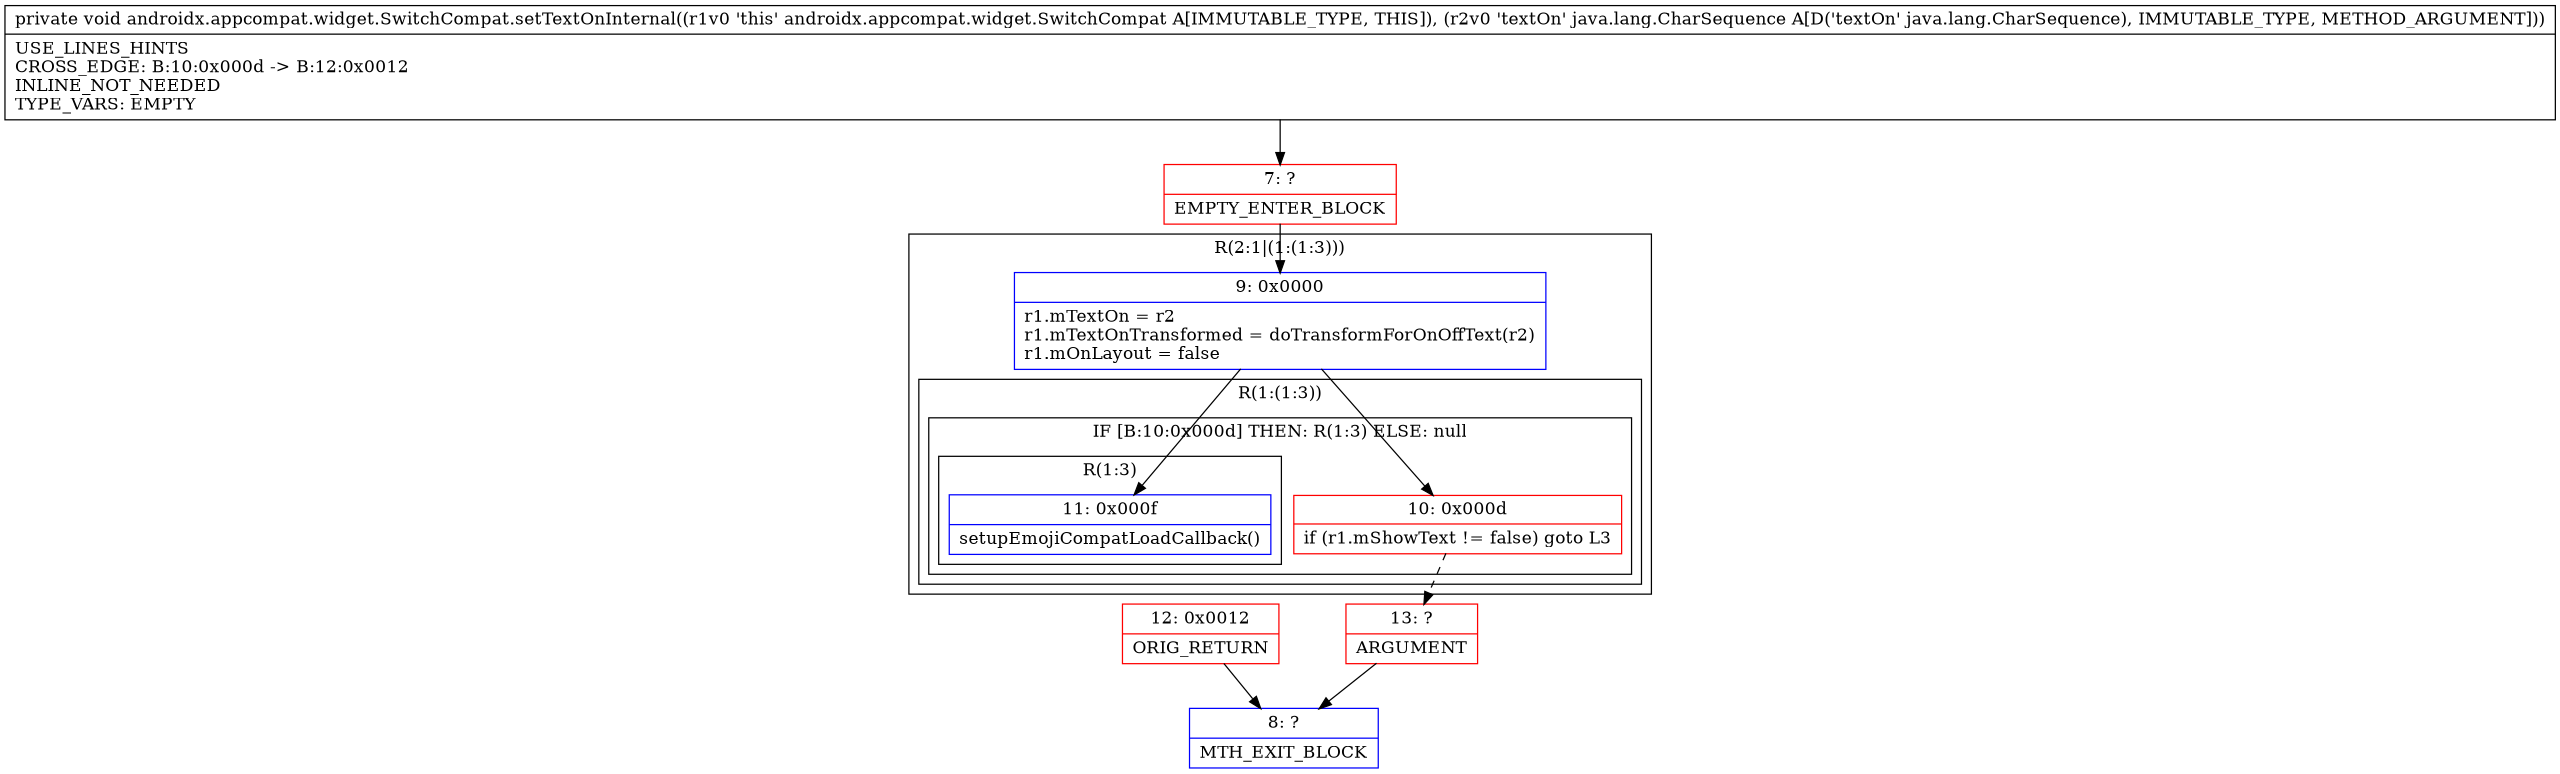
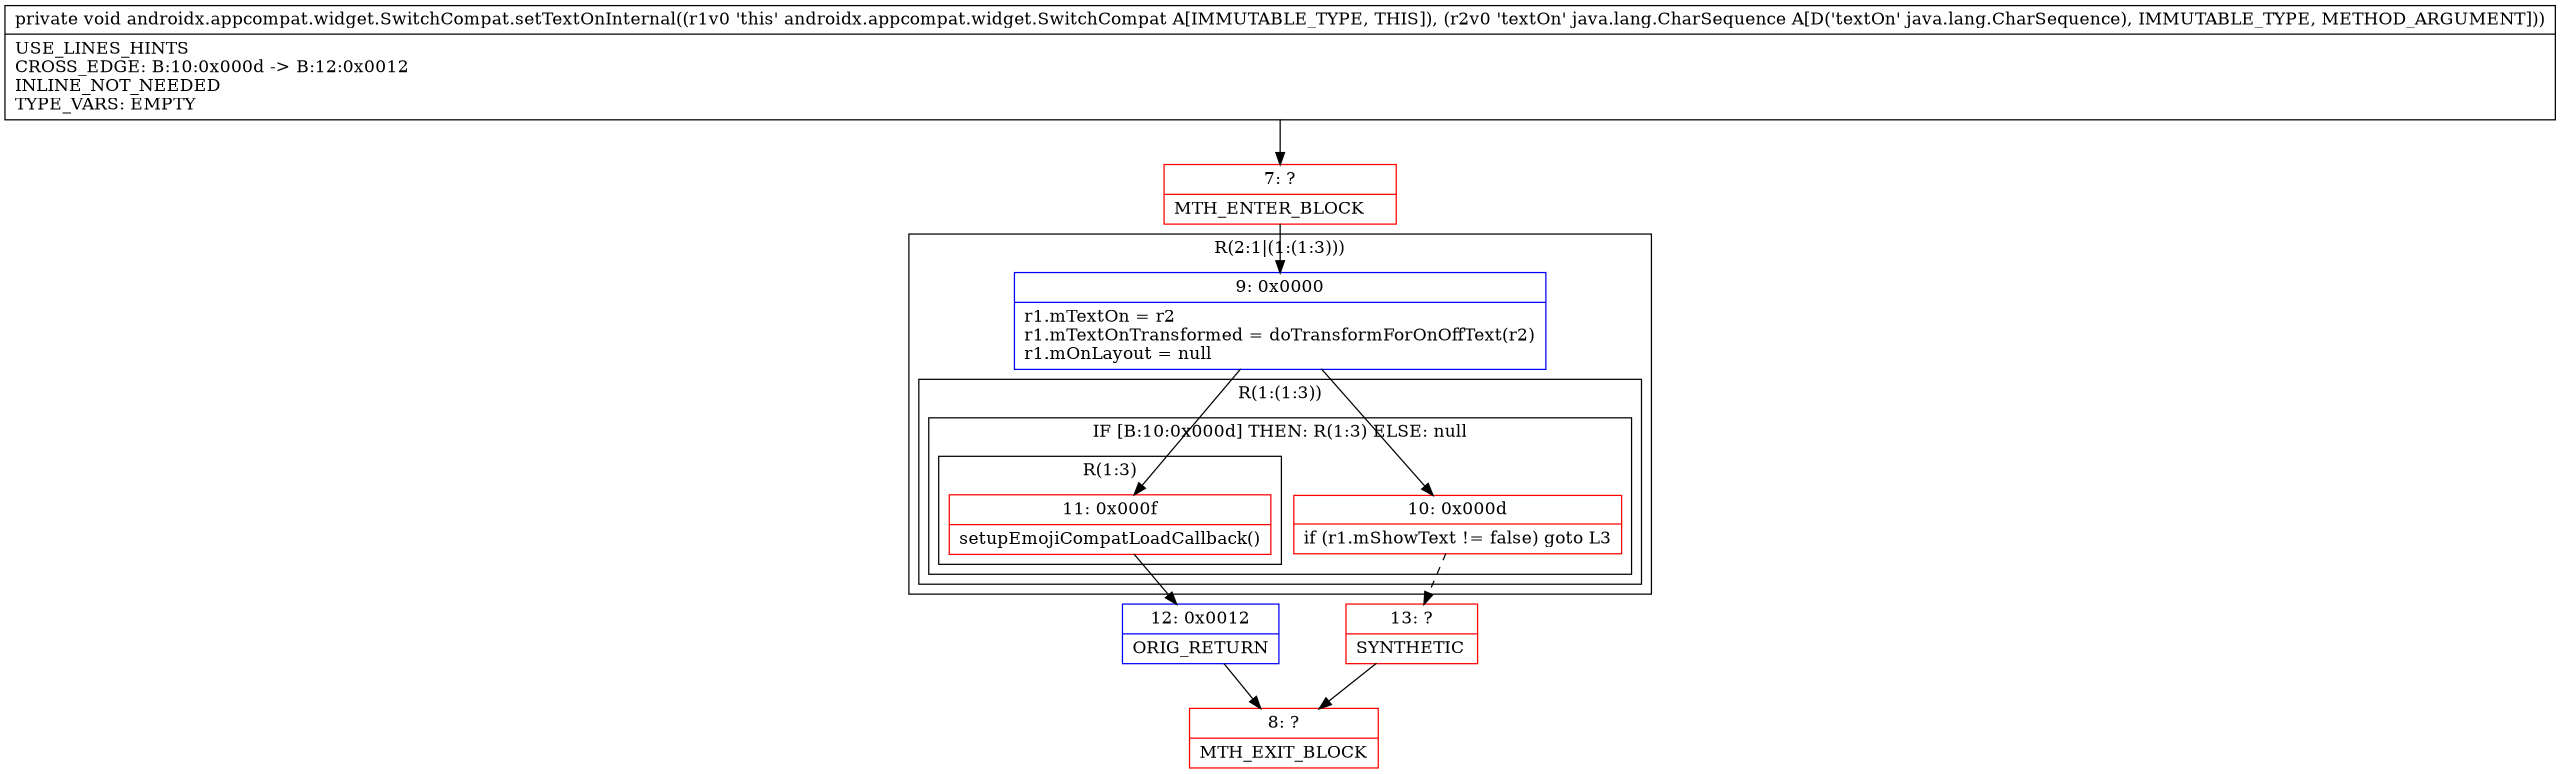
node "7: ?": text "EMPTY_ENTER_BLOCK" -> "MTH_ENTER_BLOCK"
node "9: 0x0000": text "r1.mOnLayout = false" -> "r1.mOnLayout = null"
node "11: 0x000f": color blue -> red
edge "11: 0x000f" -> "12: 0x0012": added
node "12: 0x0012": color red -> blue
node "13: ?": text "ARGUMENT" -> "SYNTHETIC"
node "8: ?": color blue -> red
